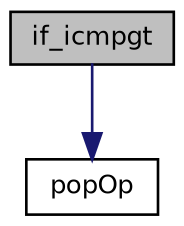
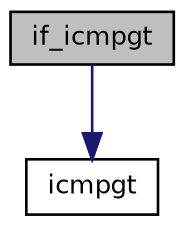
node "popOp": label "popOp" -> "icmpgt"
